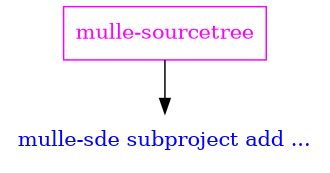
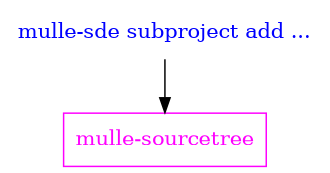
edge "mulle-sourcetree" -> "mulle-sde subproject add ...": reversed
